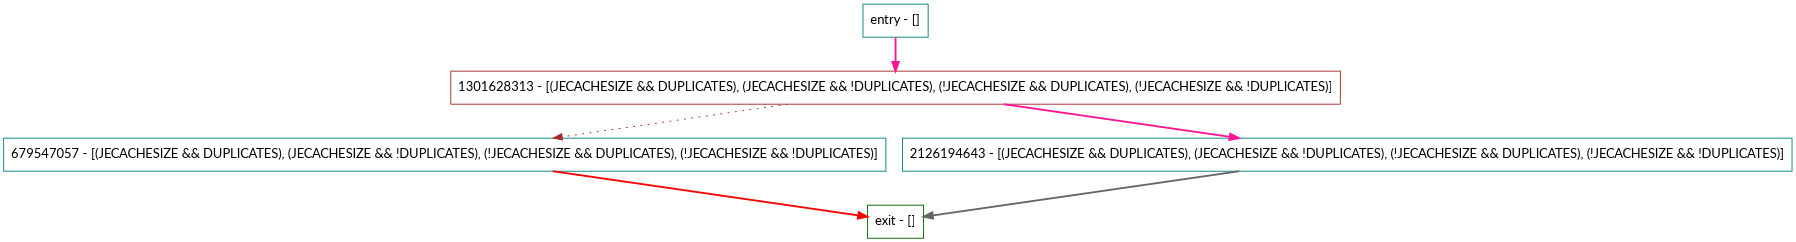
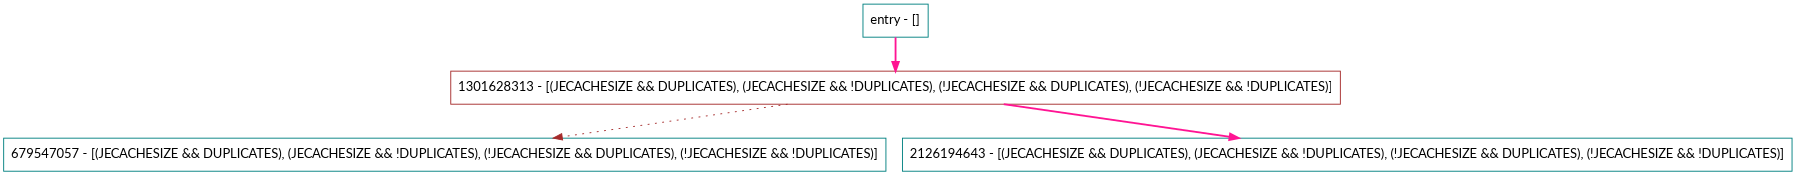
node "exit - []": removed
